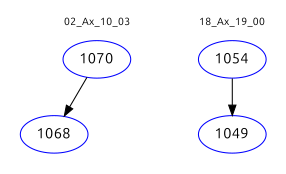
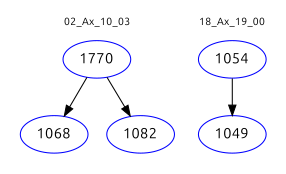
node "1070": label "1070" -> "1770"
node "1082": added
